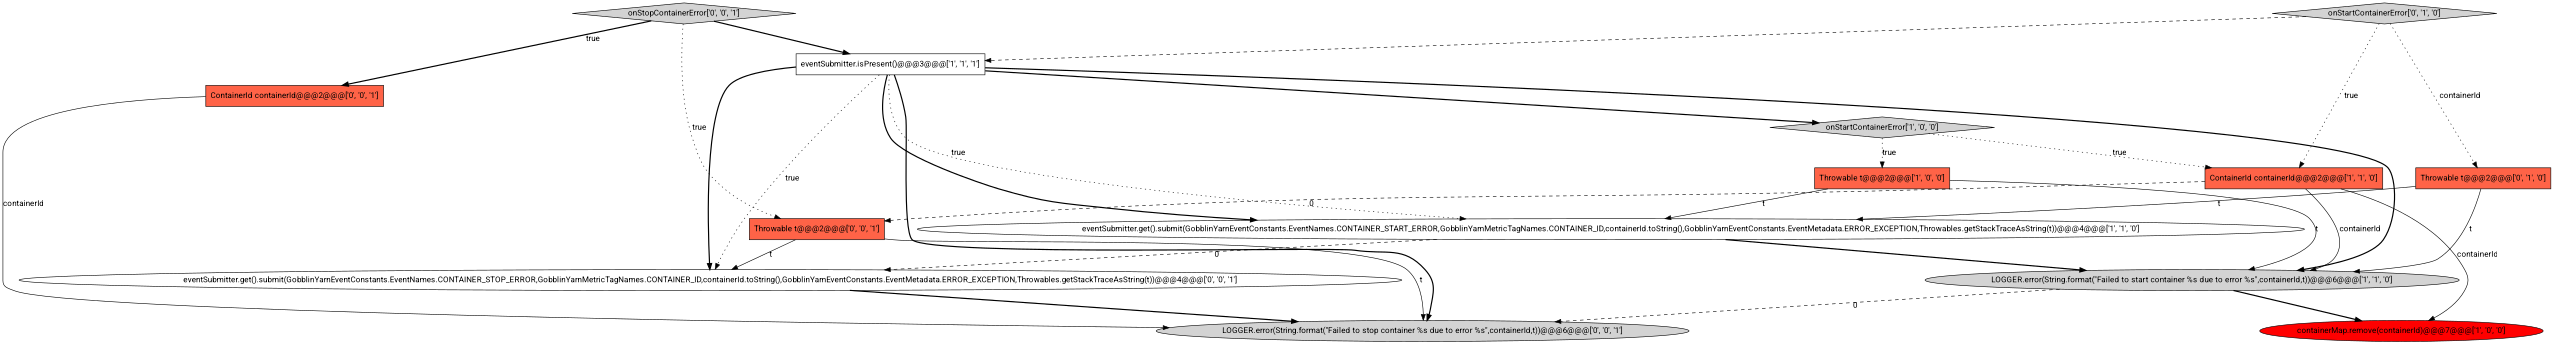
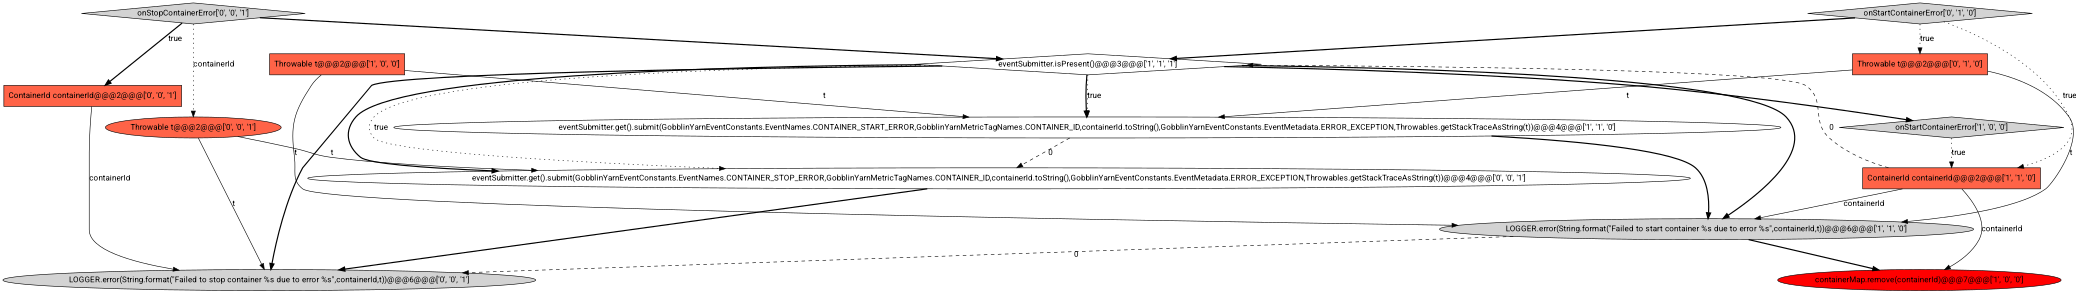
edge "onStartContainerError['0', '1', '0']" -> "eventSubmitter.isPresent()@@@3@@@['1', '1', '1']": style dashed -> bold
node "eventSubmitter.isPresent()@@@3@@@['1', '1', '1']": shape box -> diamond
edge "onStartContainerError['0', '1', '0']" -> "Throwable t@@@2@@@['0', '1', '0']": label "containerId" -> "true"
edge "onStopContainerError['0', '0', '1']" -> "Throwable t@@@2@@@['0', '0', '1']": label "true" -> "containerId"
edge "onStartContainerError['1', '0', '0']" -> "Throwable t@@@2@@@['1', '0', '0']": removed, label "true"
edge "ContainerId containerId@@@2@@@['1', '1', '0']" -> "Throwable t@@@2@@@['0', '0', '1']": now "ContainerId containerId@@@2@@@['1', '1', '0']" -> "eventSubmitter.isPresent()@@@3@@@['1', '1', '1']"
node "Throwable t@@@2@@@['0', '0', '1']": shape box -> ellipse
